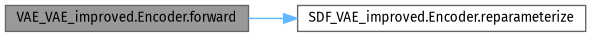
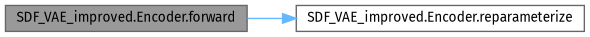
node "VAE_VAE_improved.Encoder.forward": label "VAE_VAE_improved.Encoder.forward" -> "SDF_VAE_improved.Encoder.forward"
